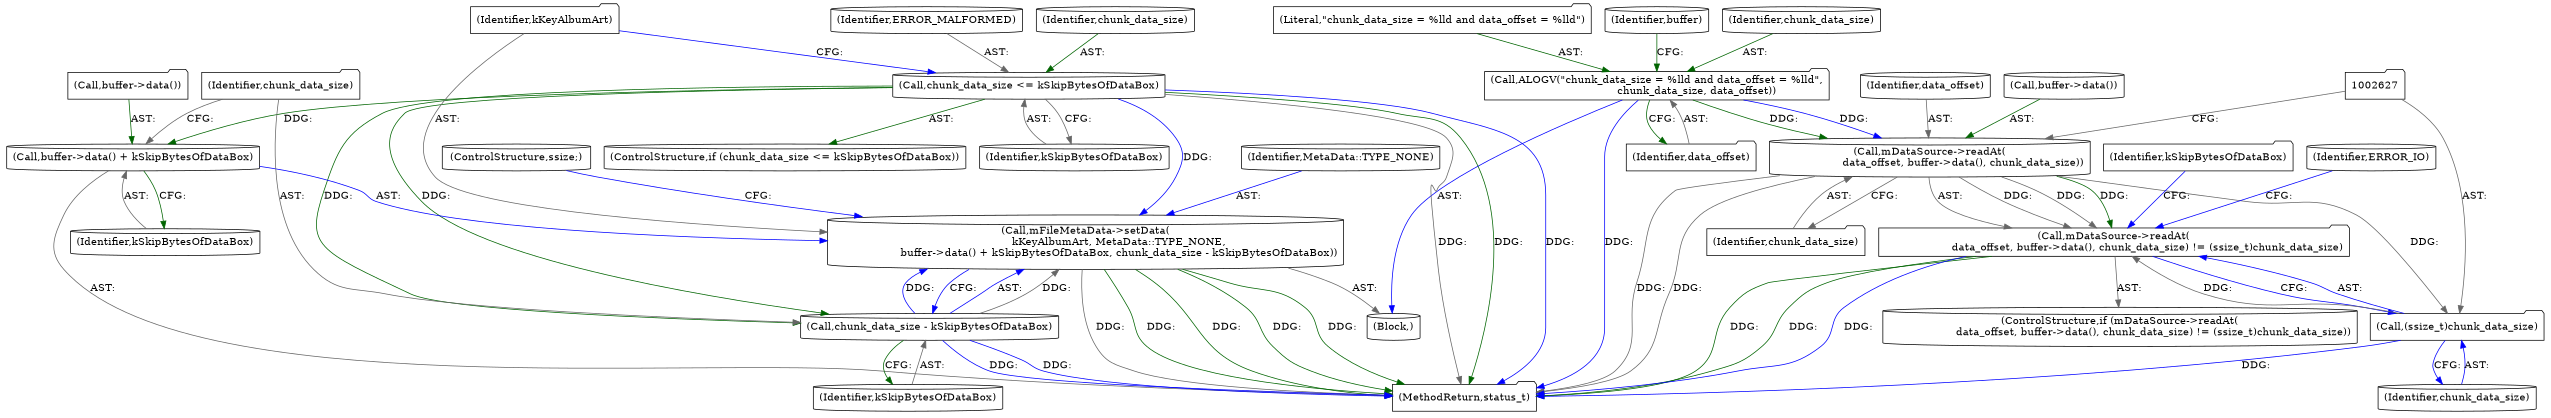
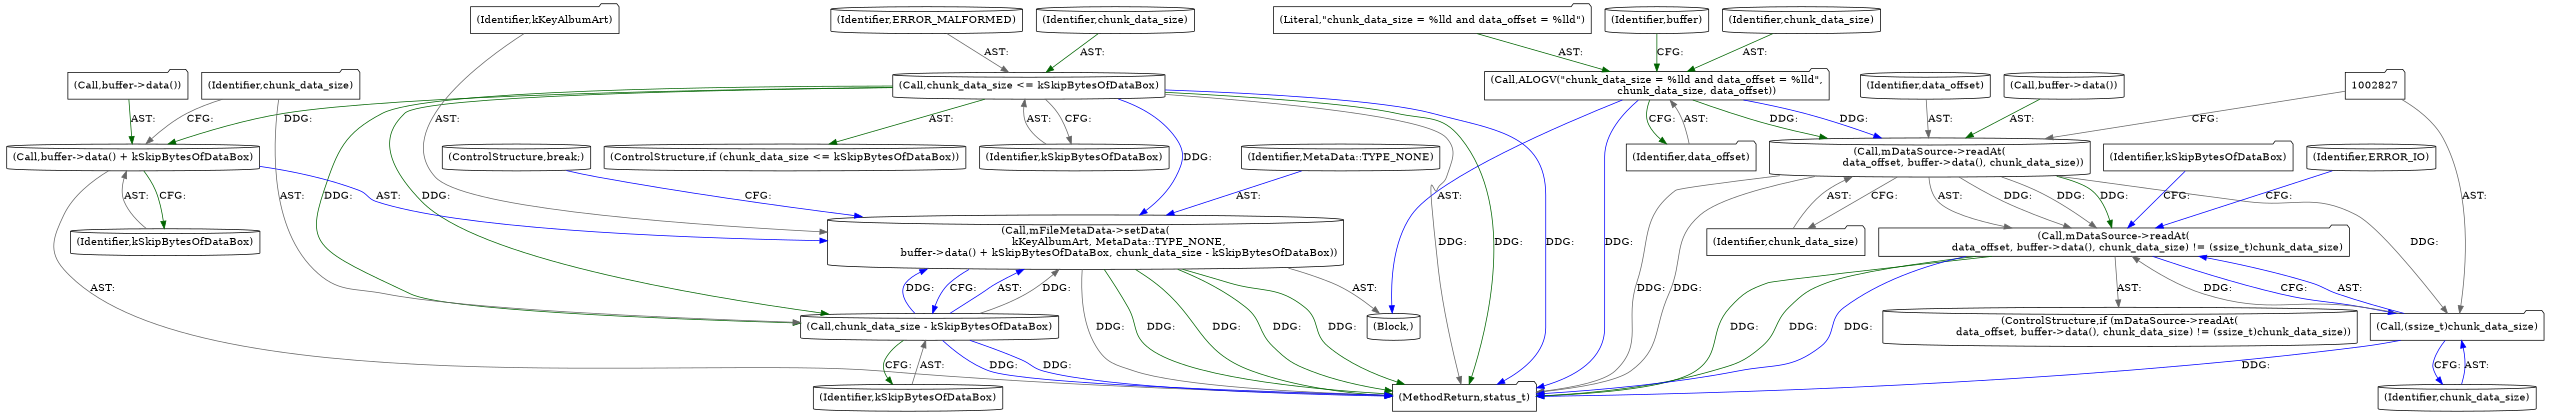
edge "(Identifier,kKeyAlbumArt)" -> "(Call,chunk_data_size <= kSkipBytesOfDataBox)": removed, label "CFG:"
node "1002627": label "1002627" -> "1002827"
node "(ControlStructure,ssize;)": label "(ControlStructure,ssize;)" -> "(ControlStructure,break;)"
